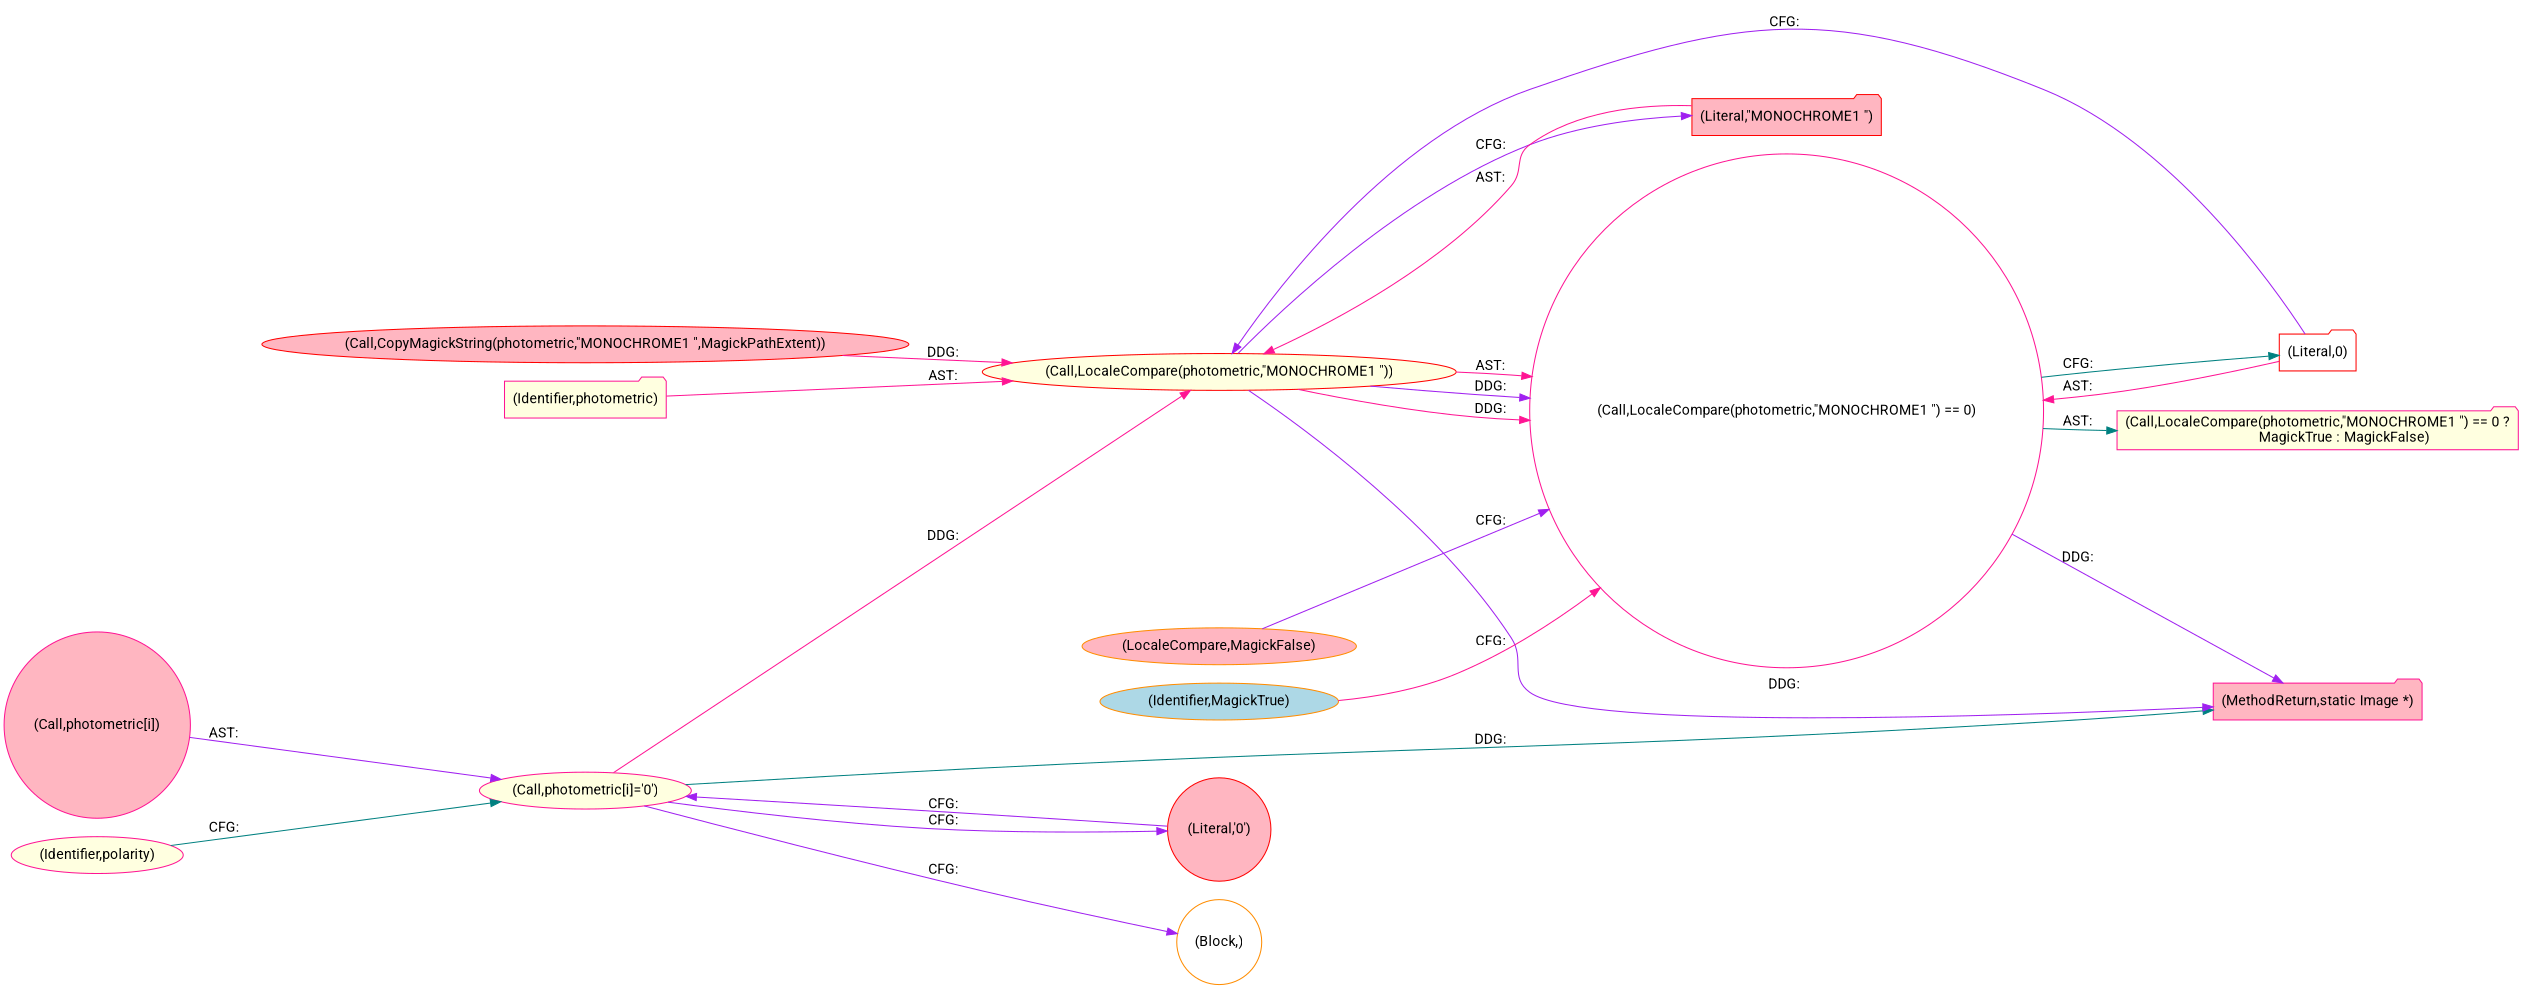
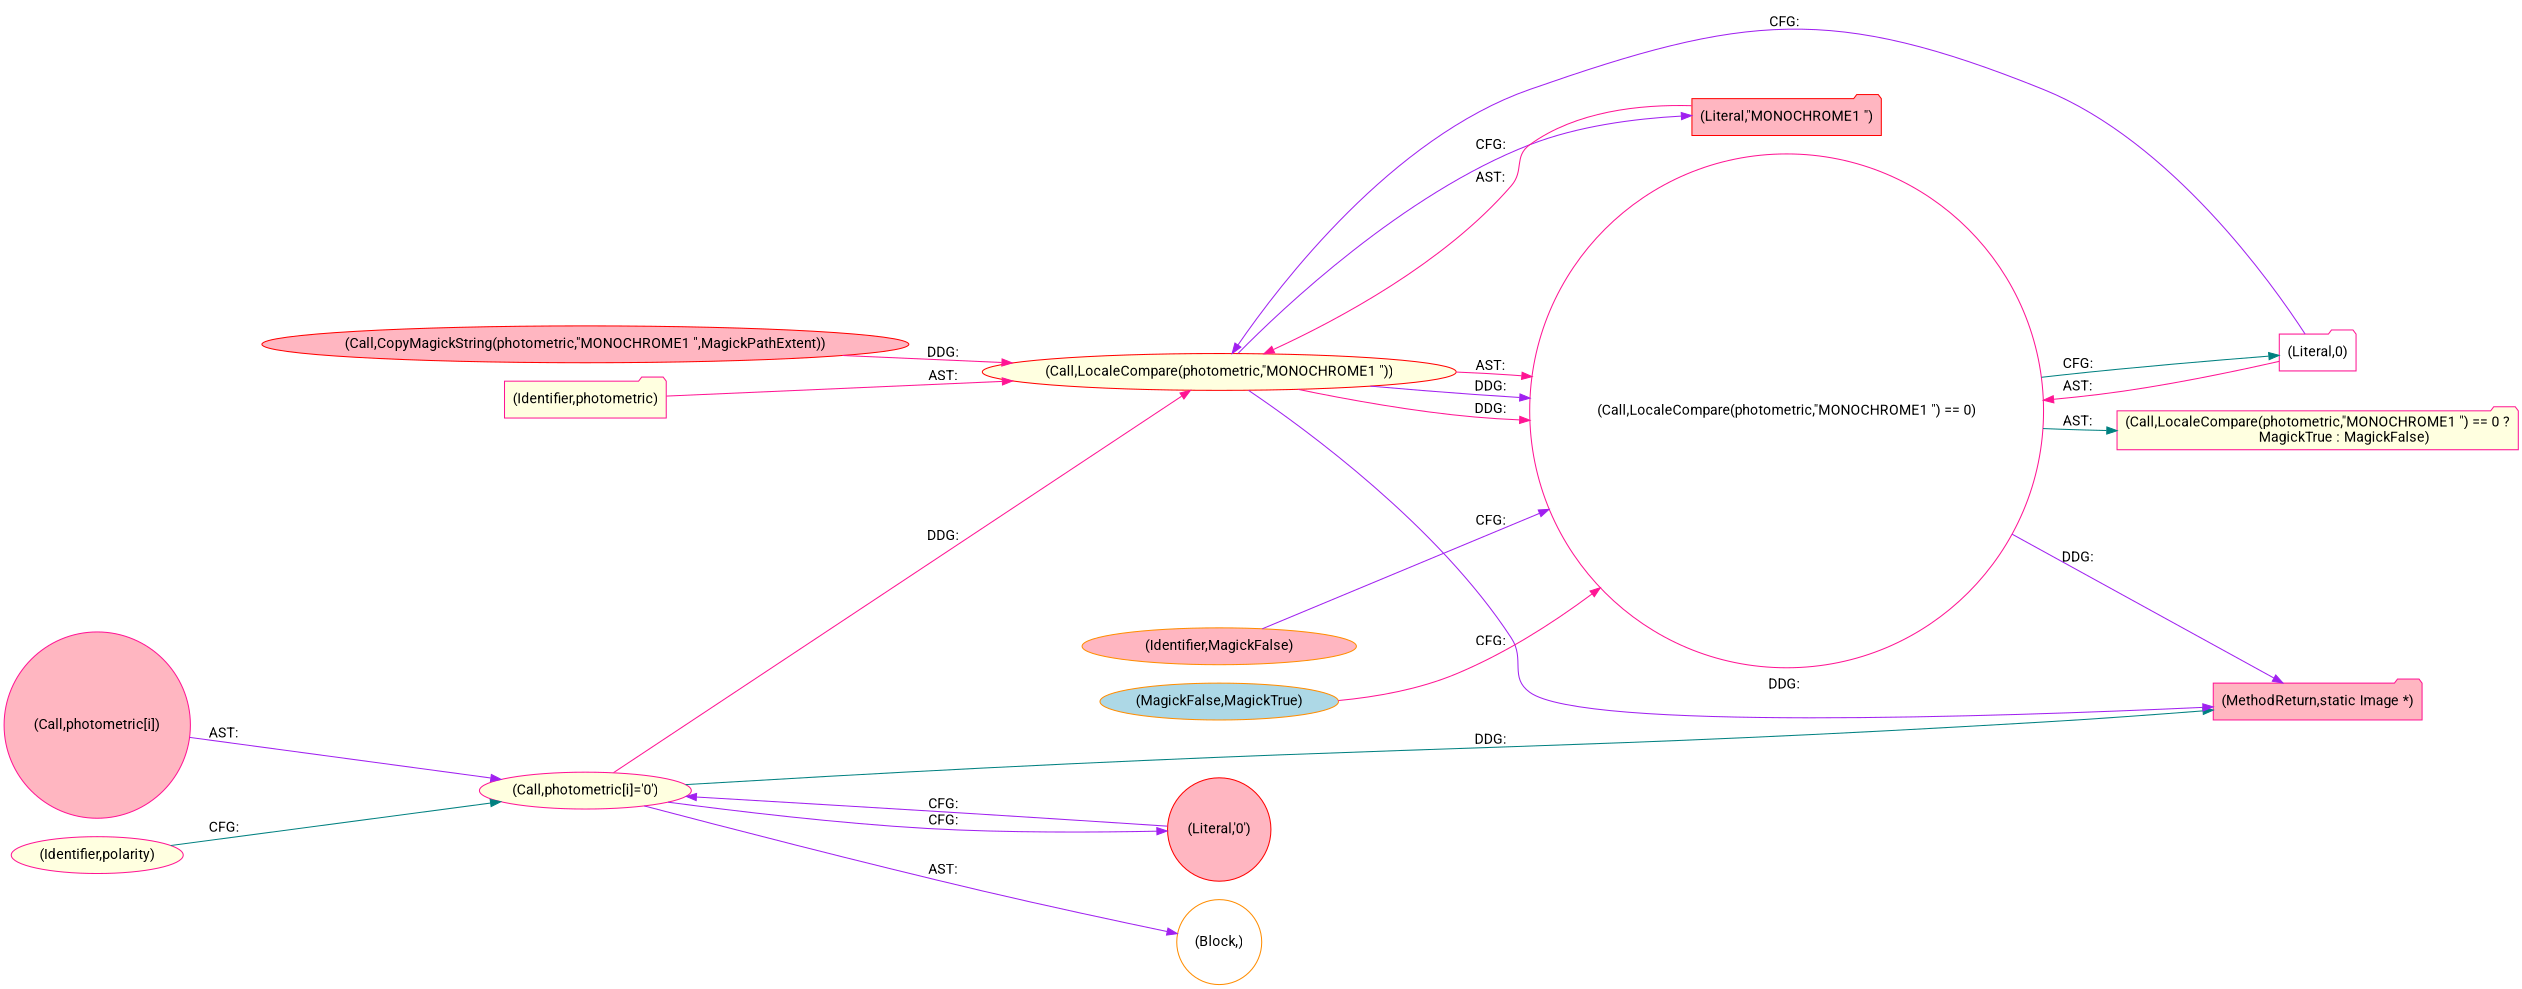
node "(Literal,0)": color red -> deeppink
node "(LocaleCompare,MagickFalse)": label "(LocaleCompare,MagickFalse)" -> "(Identifier,MagickFalse)"
node "(Identifier,MagickTrue)": label "(Identifier,MagickTrue)" -> "(MagickFalse,MagickTrue)"
edge "(Call,photometric[i]='0')" -> "(Block,)": label "CFG: " -> "AST: "
